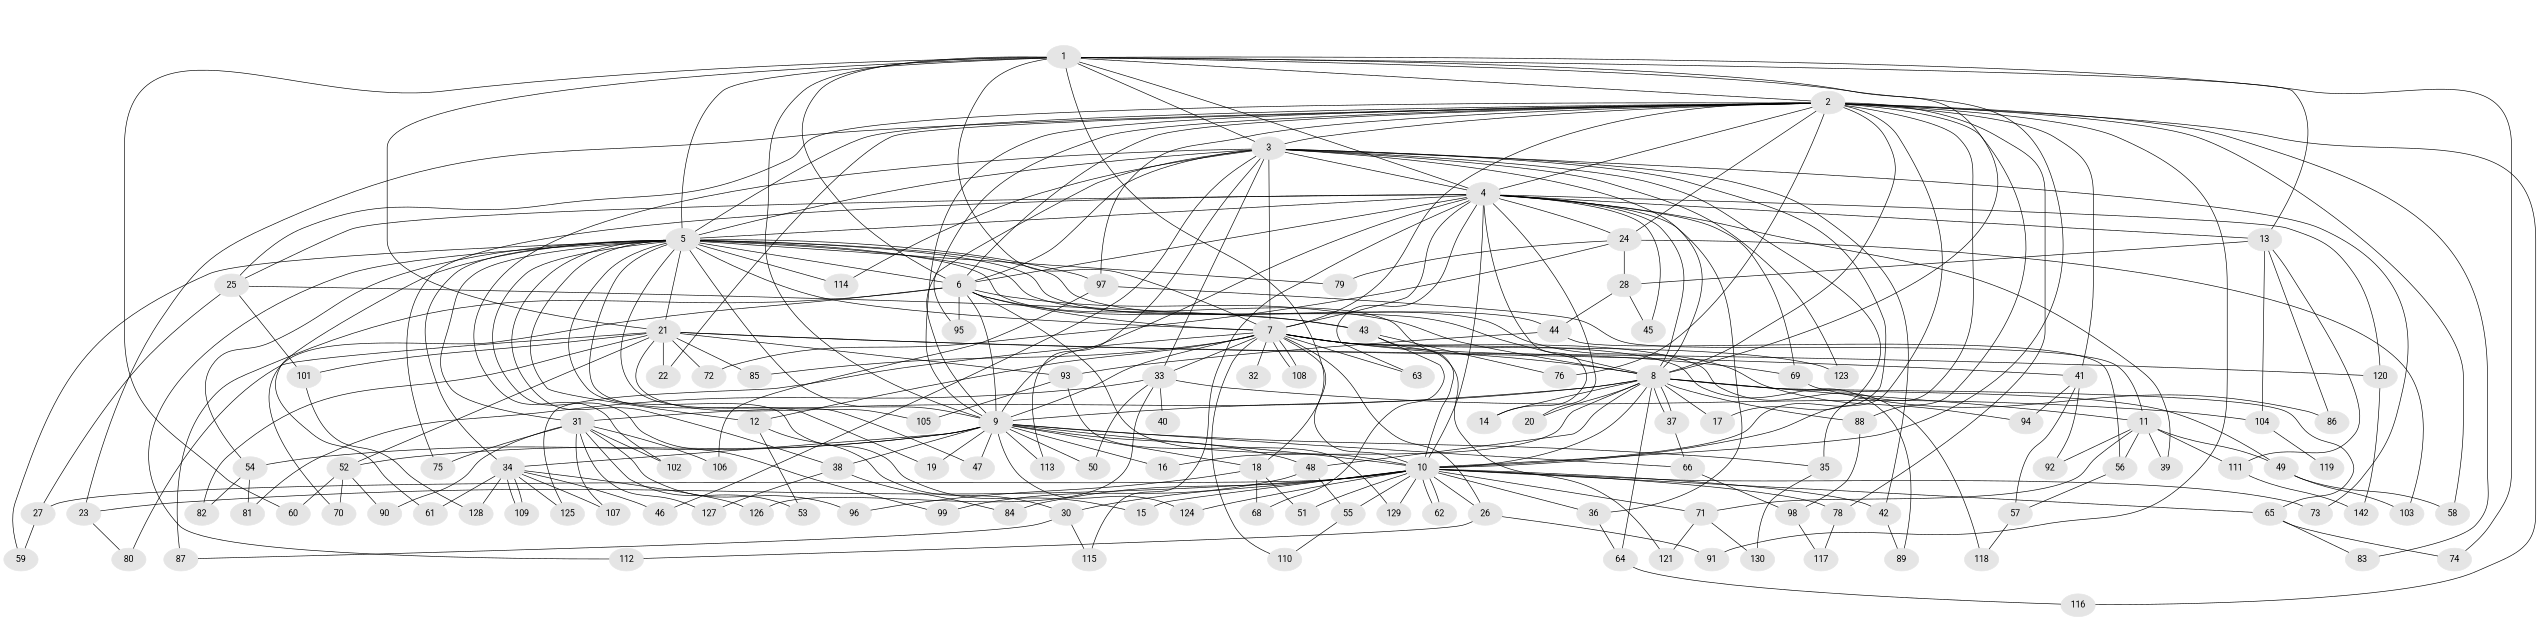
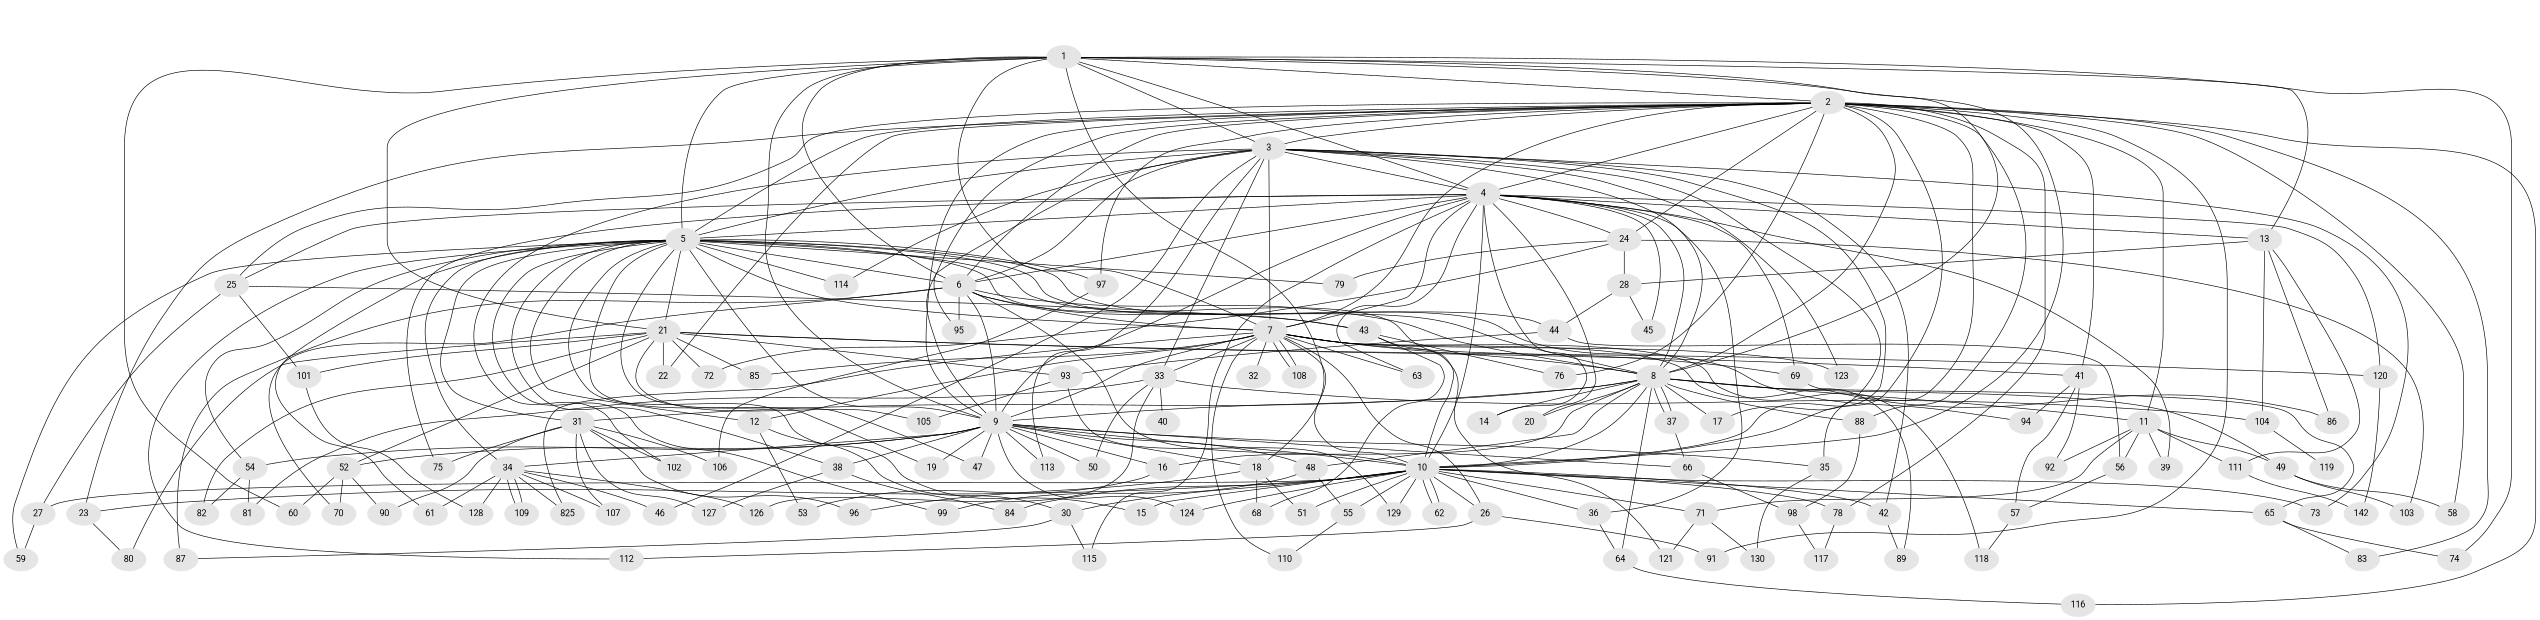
edge "97" -- "11": now "2" -- "11"
edge "31" -- "53": now "16" -- "53"
node "125": label "125" -> "825"
